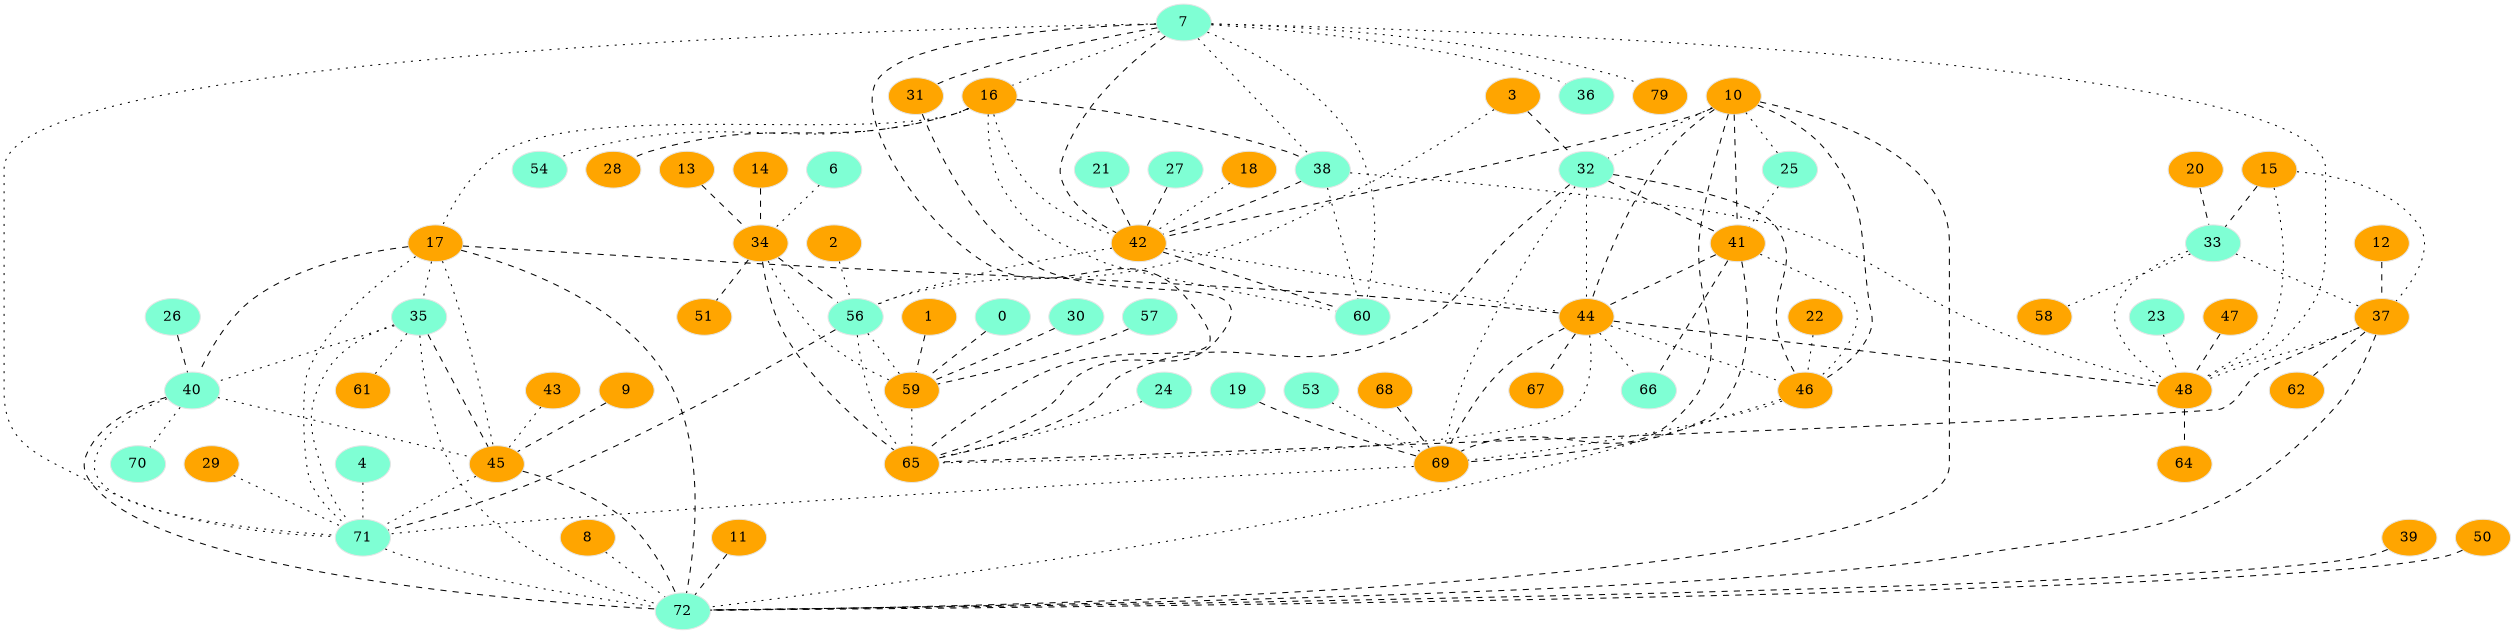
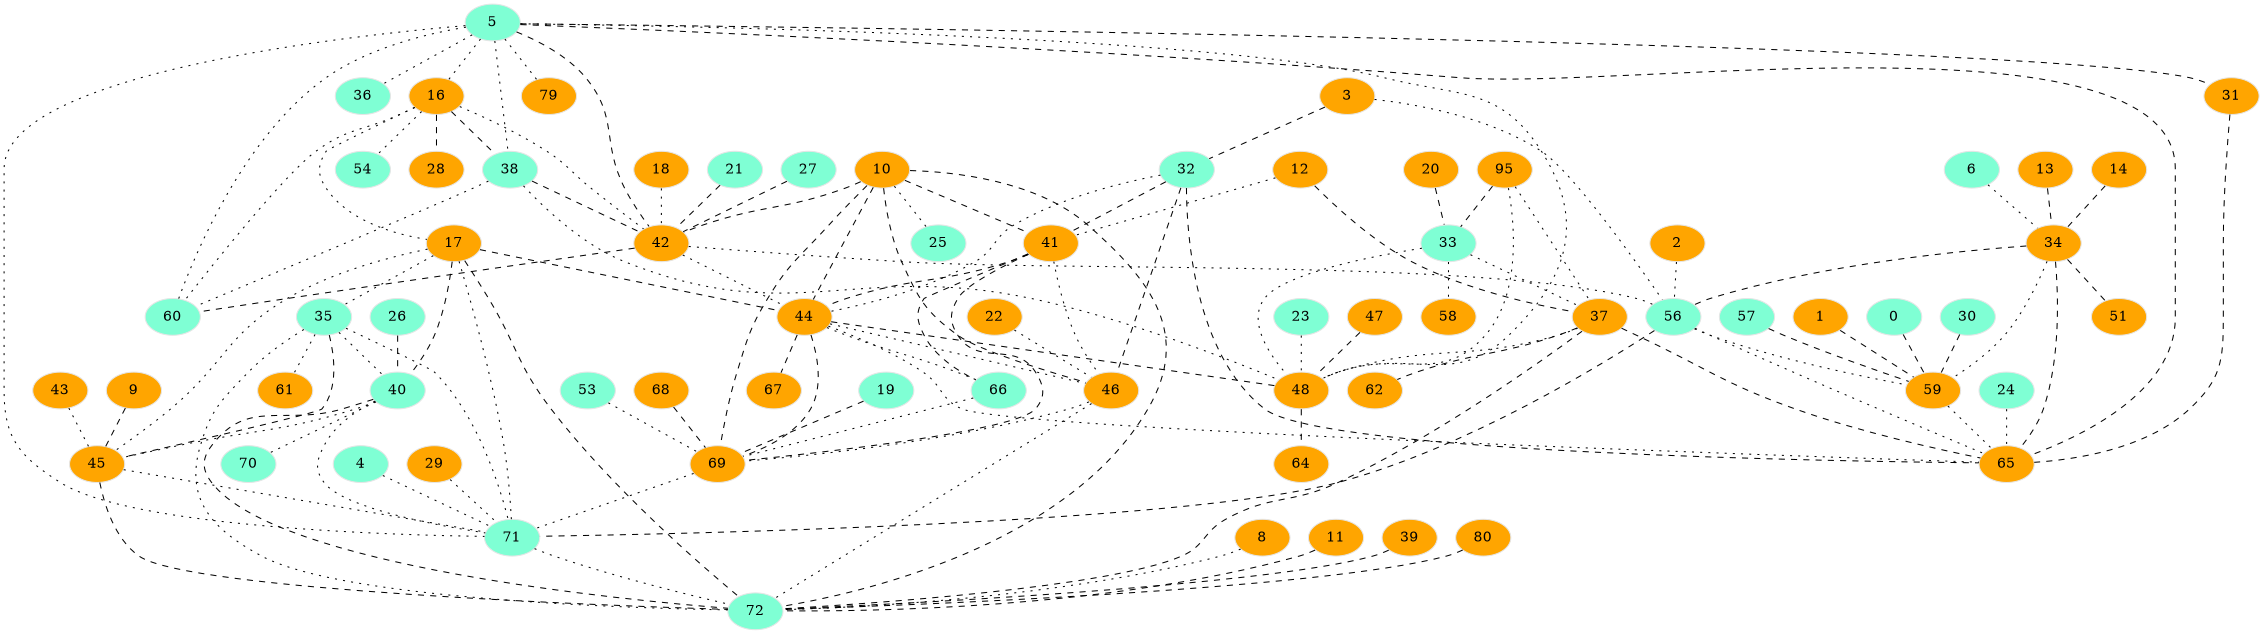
node "7": label "7" -> "5"
edge "10" -- "32": removed
node "15": label "15" -> "95"
edge "25" -- "41": now "12" -- "41"
edge "32" -- "69": now "66" -- "69"
node "50": label "50" -> "80"
